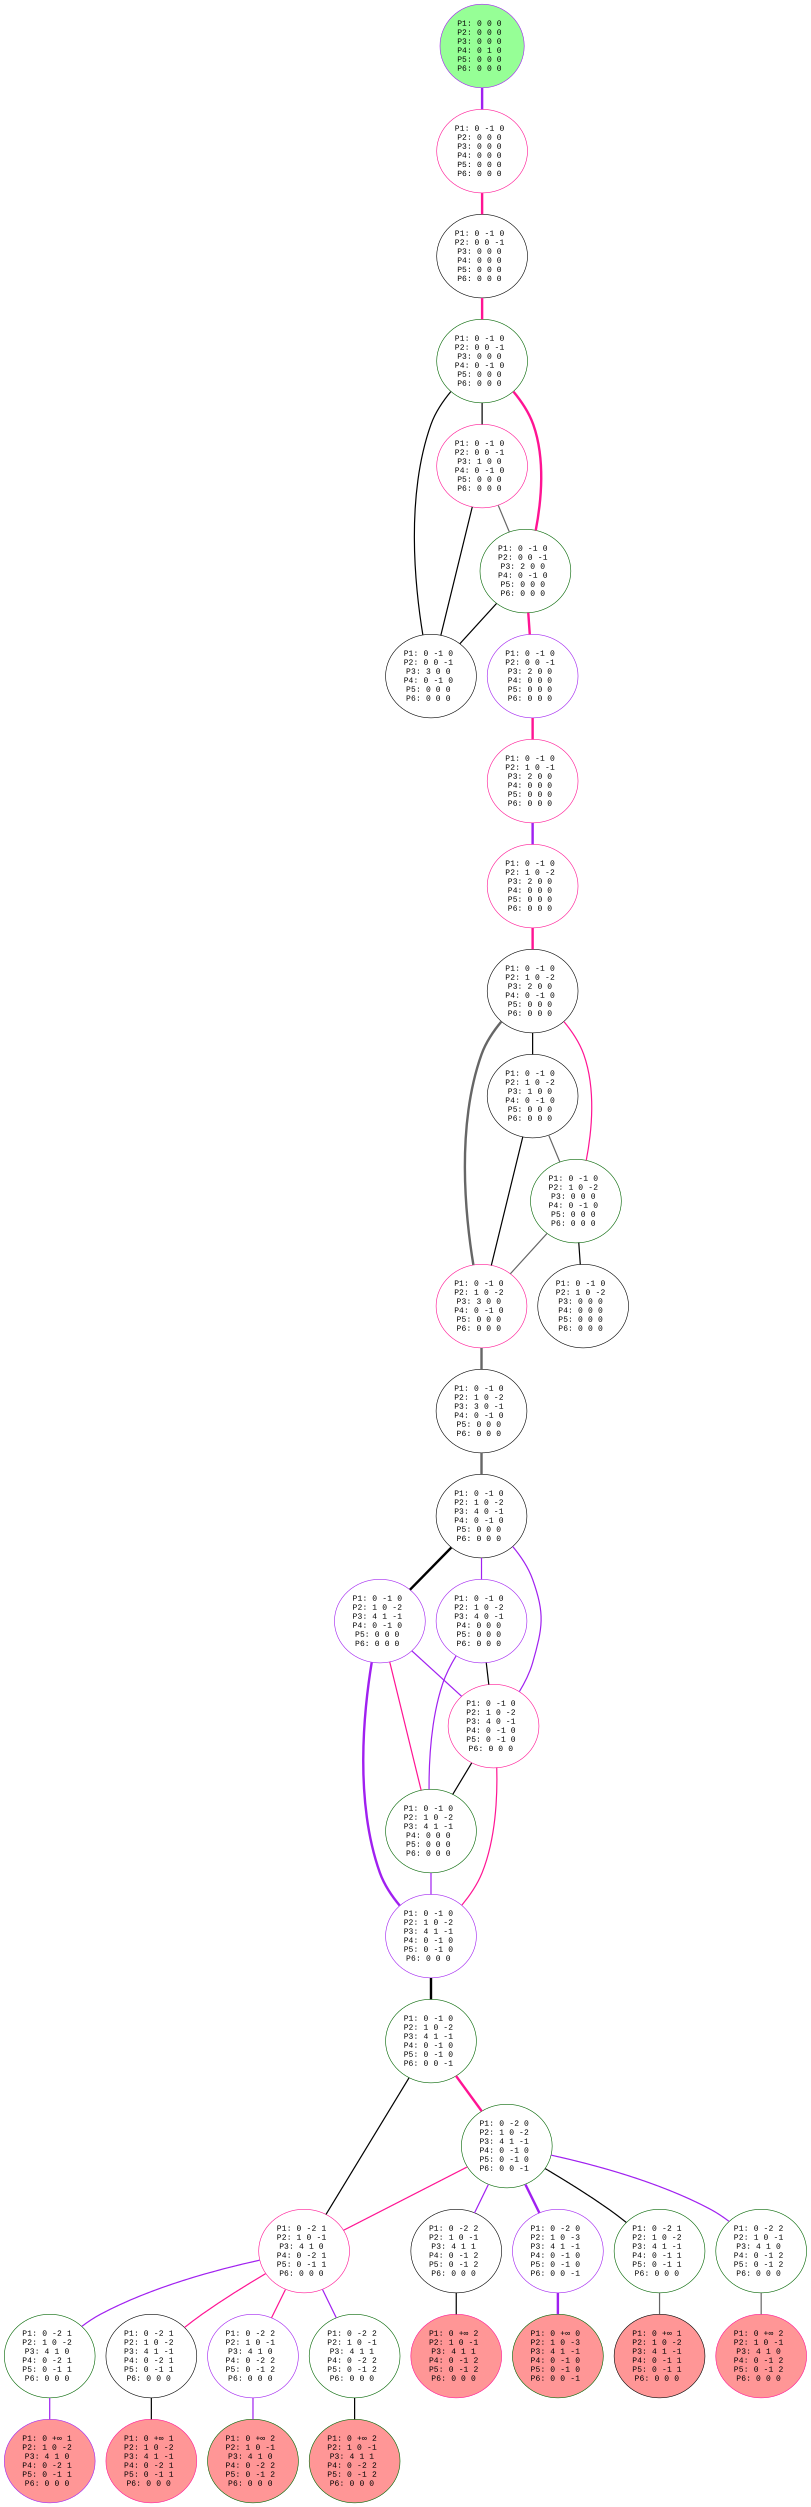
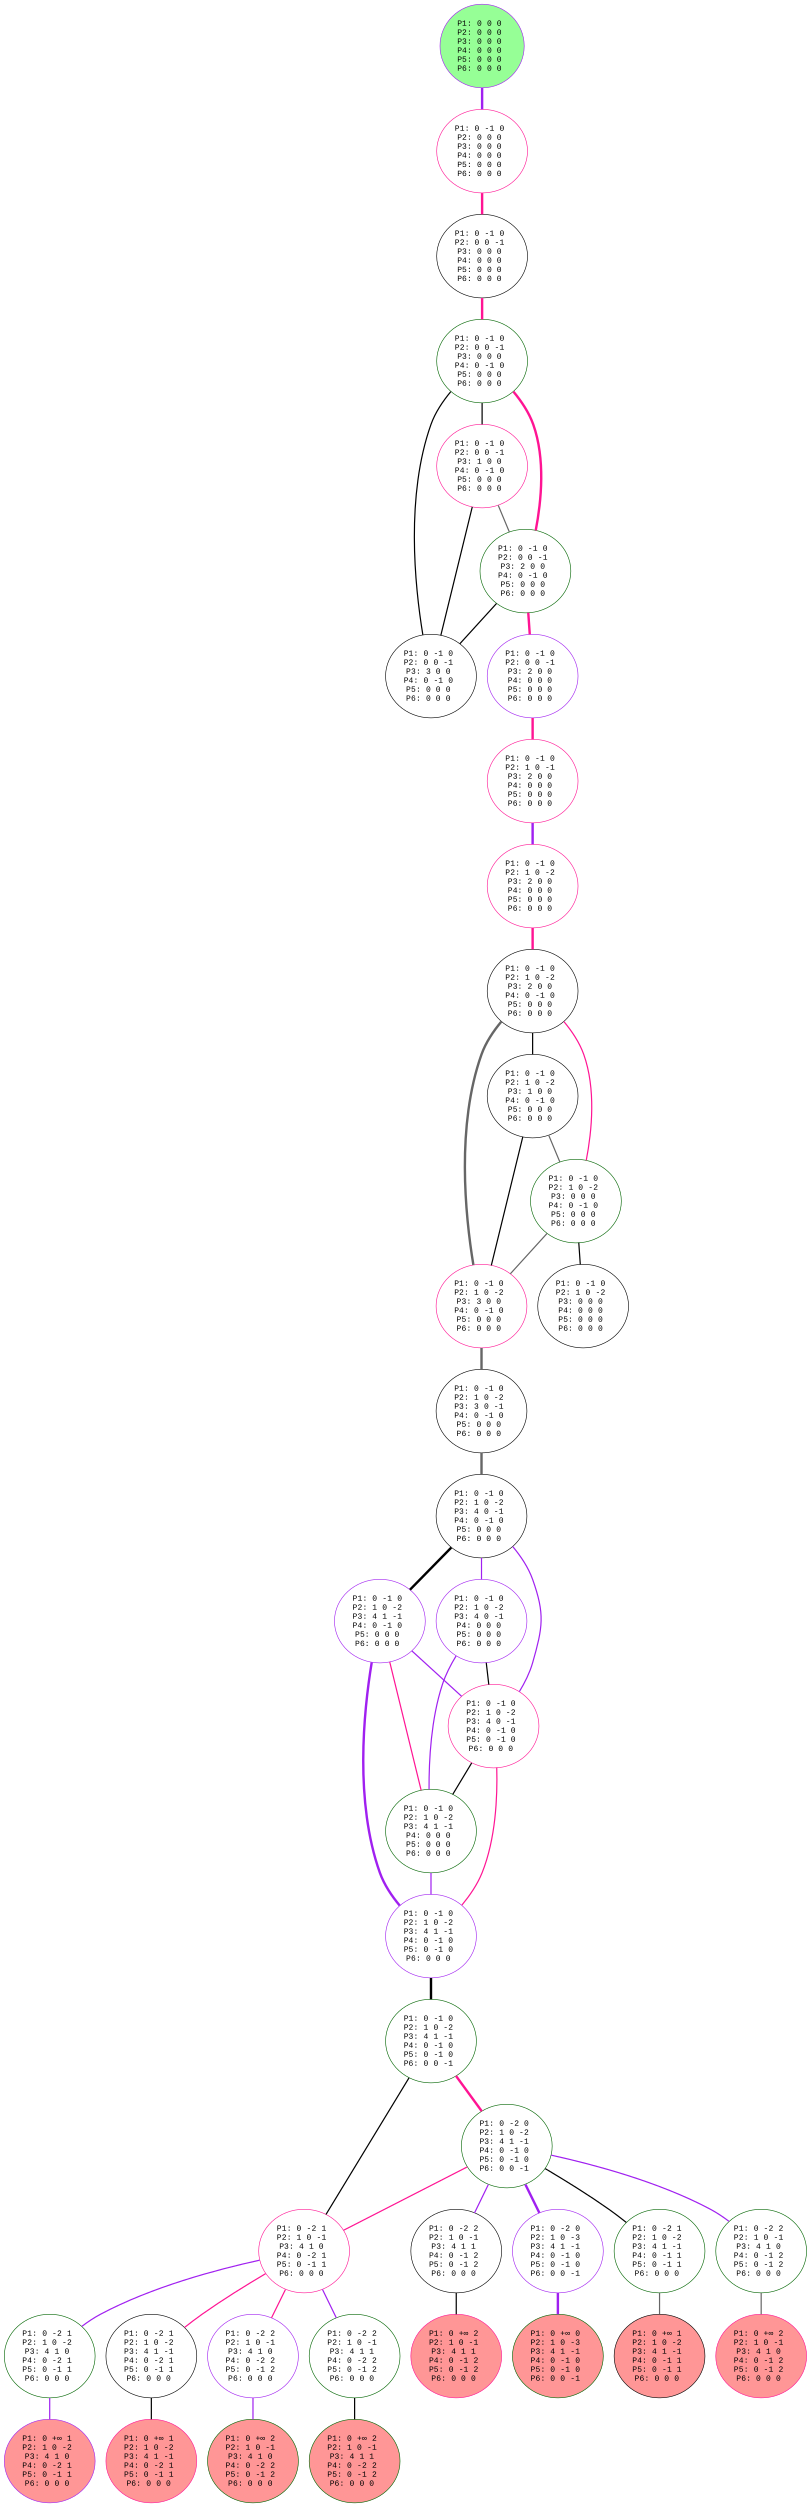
node "P1: 0 0 0 P2: 0 0 0 P3: 0 0 0 P4: 0 1 0 P5: 0 0 0 P6: 0 0 0": label "P1: 0 0 0 P2: 0 0 0 P3: 0 0 0 P4: 0 1 0 P5: 0 0 0 P6: 0 0 0" -> "P1: 0 0 0 P2: 0 0 0 P3: 0 0 0 P4: 0 0 0 P5: 0 0 0 P6: 0 0 0"
